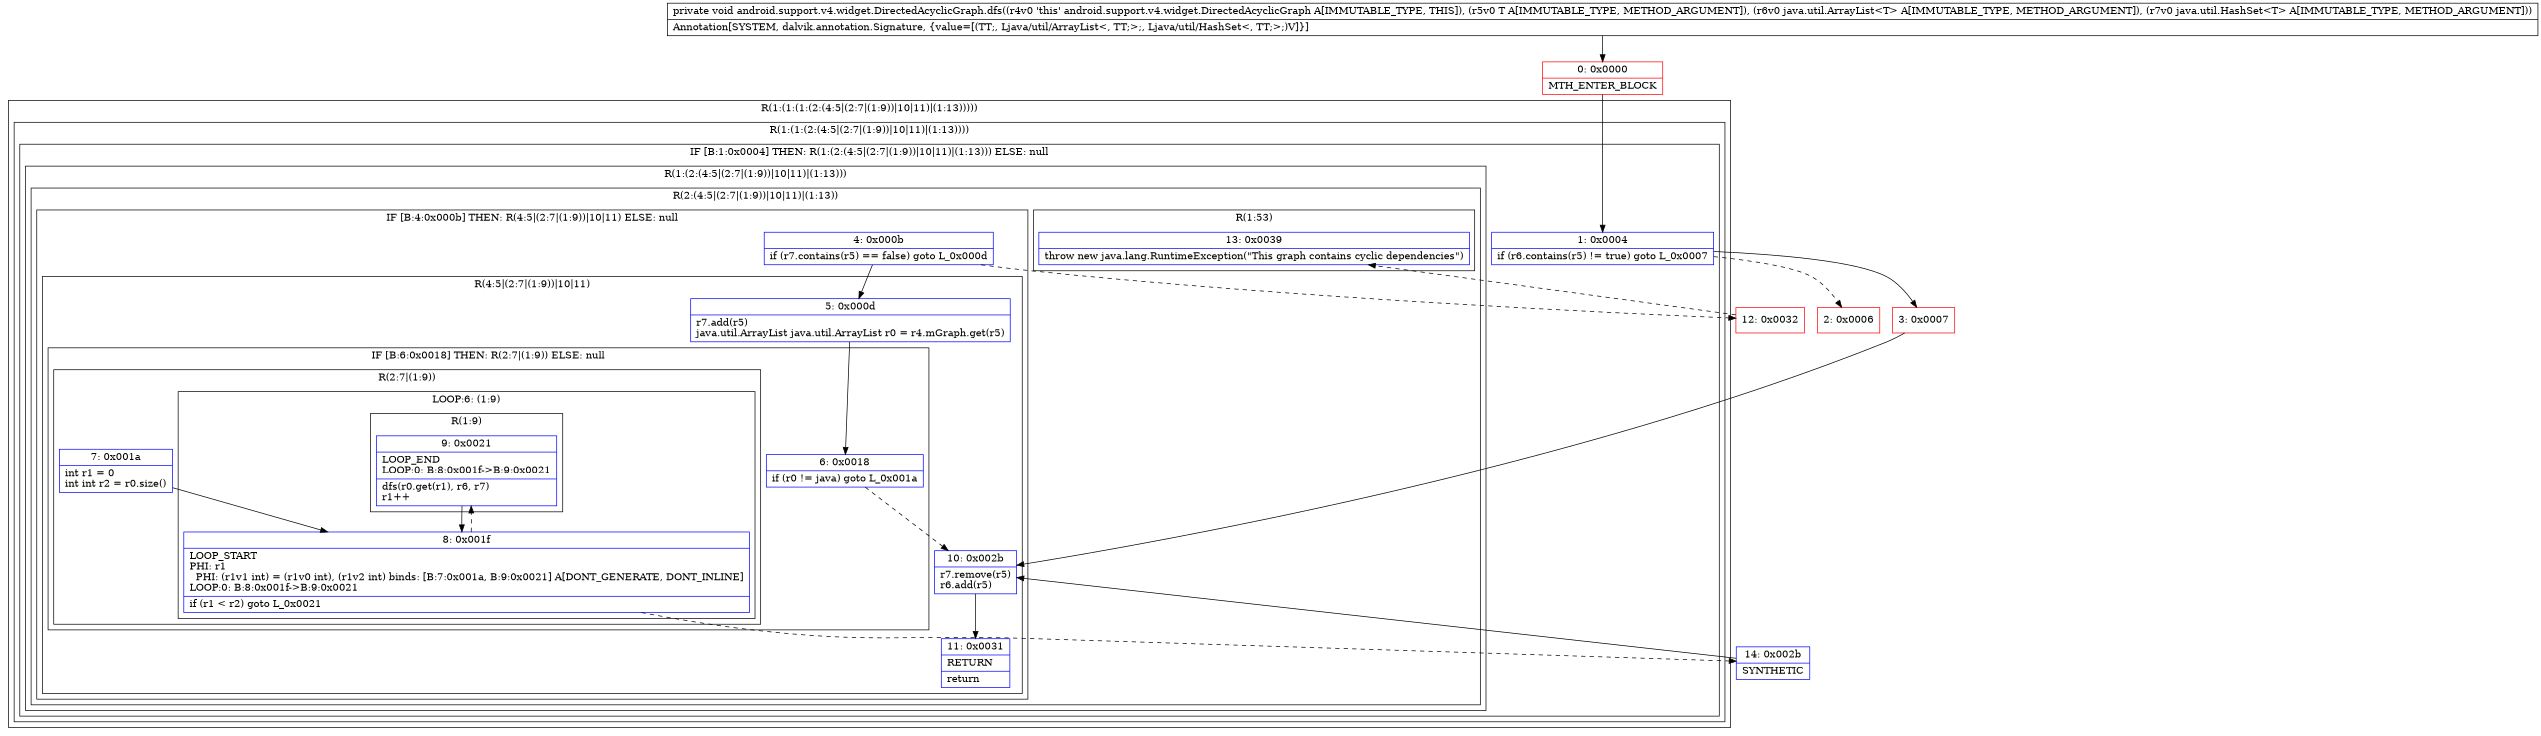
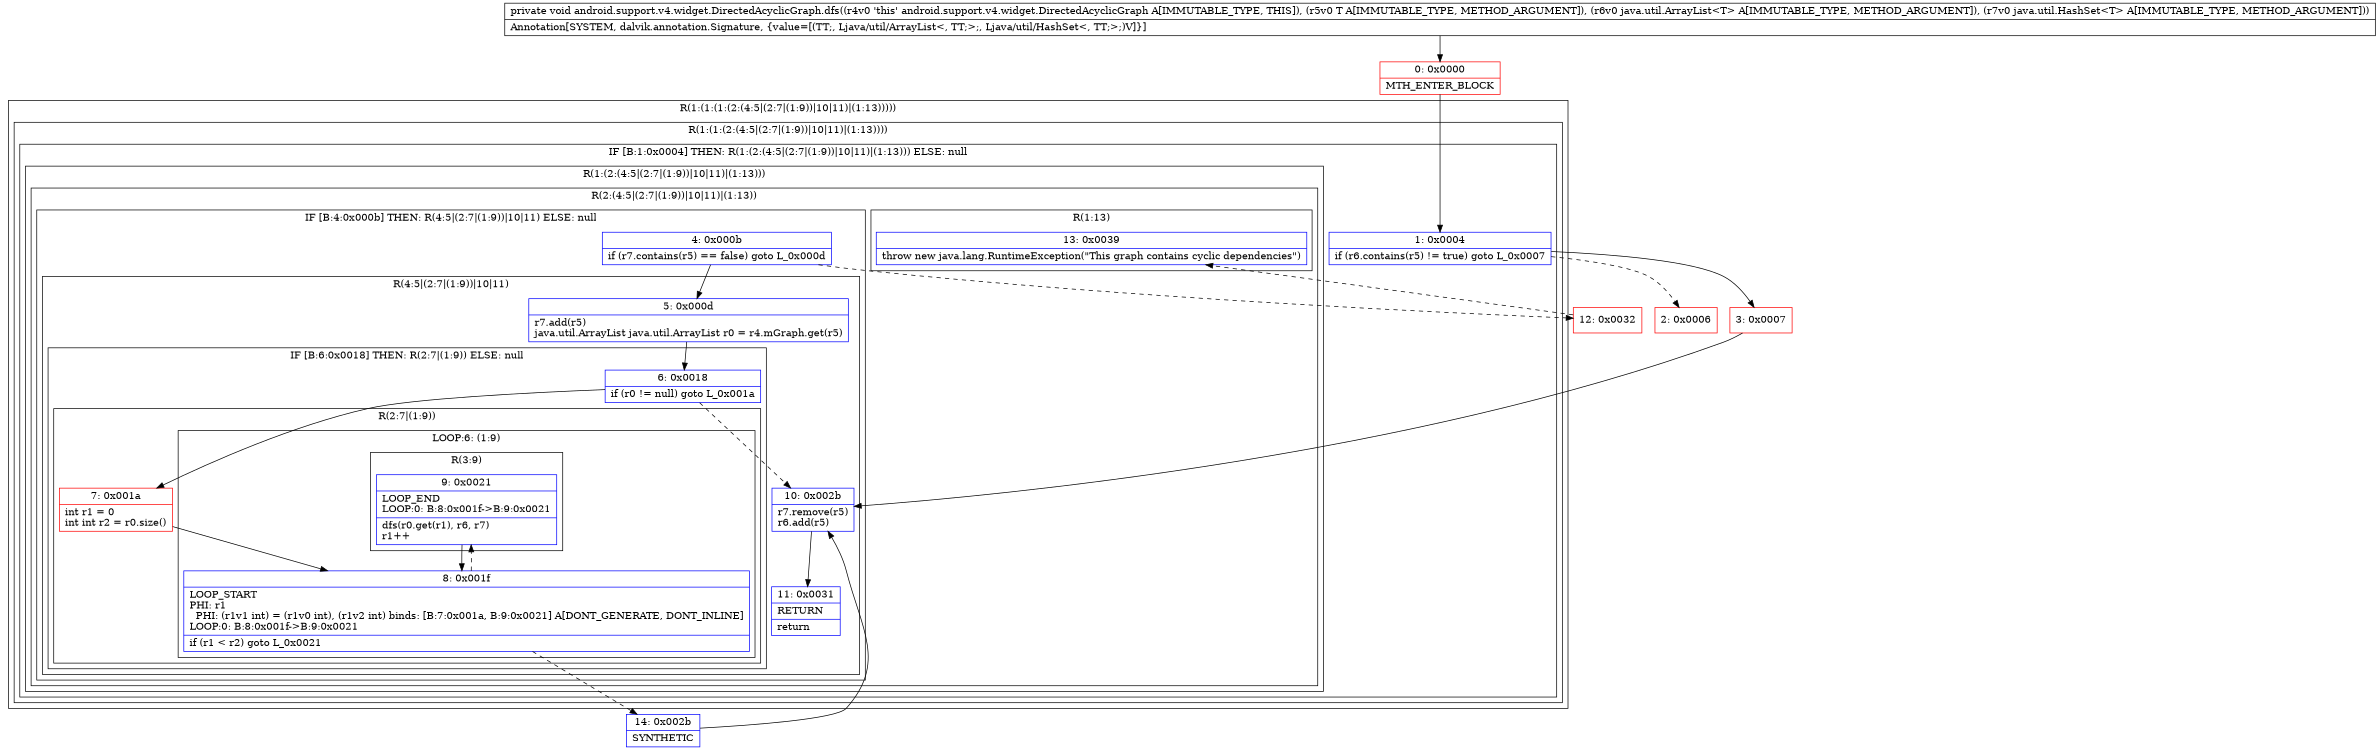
cluster "R(1:53)": label "R(1:53)" -> "R(1:13)"
edge "6: 0x0018" -> "7: 0x001a": added
cluster "R(1:9)": label "R(1:9)" -> "R(3:9)"
node "7: 0x001a": color blue -> red
node "6: 0x0018": text "if (r0 != java) goto L_0x001a" -> "if (r0 != null) goto L_0x001a"
